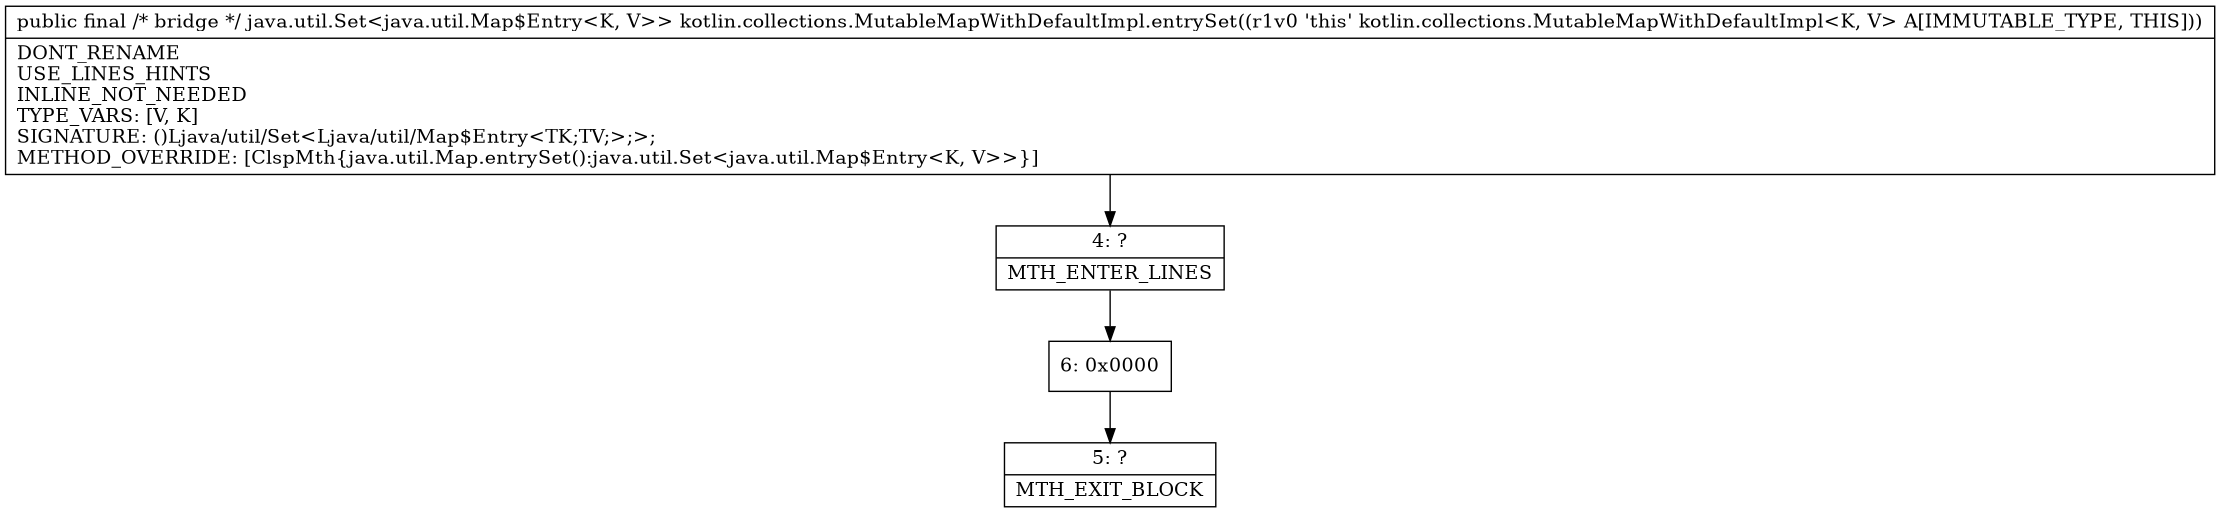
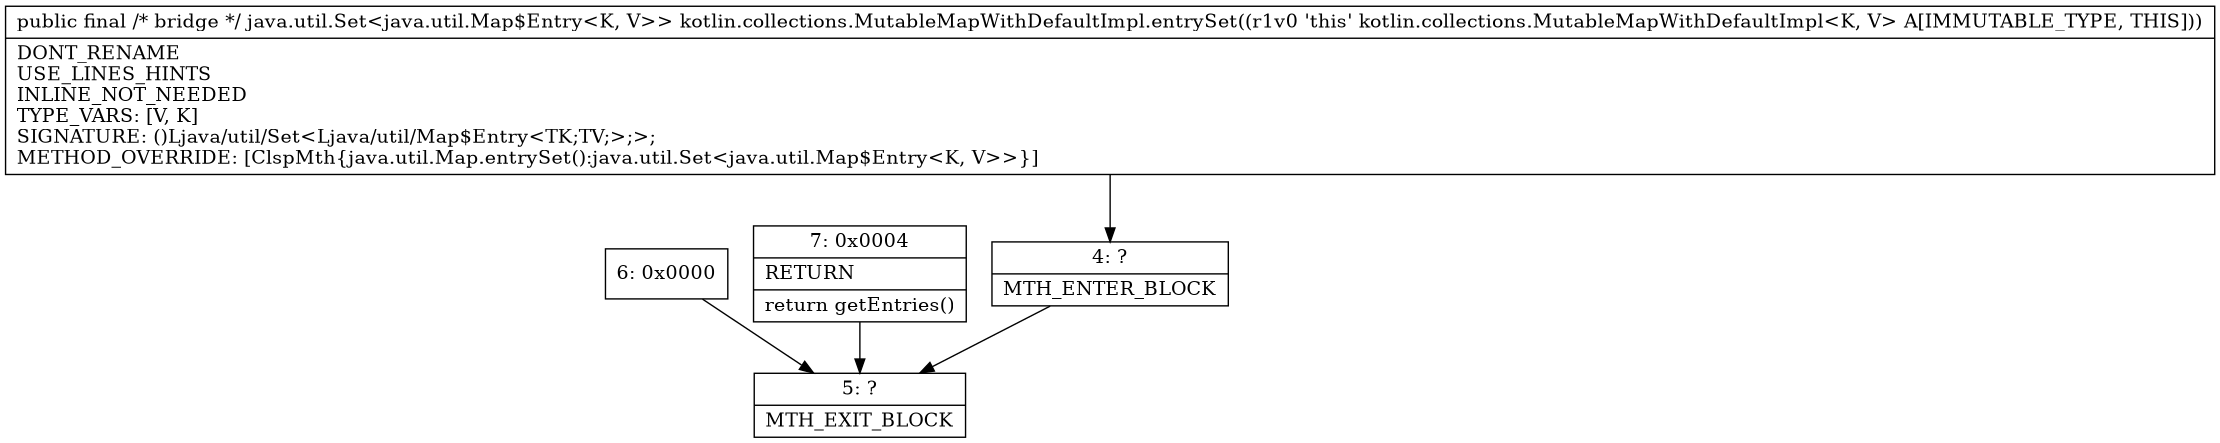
node "4: ?": text "MTH_ENTER_LINES" -> "MTH_ENTER_BLOCK"
node "7: 0x0004": added
edge "4: ?" -> "6: 0x0000": now "4: ?" -> "5: ?"
